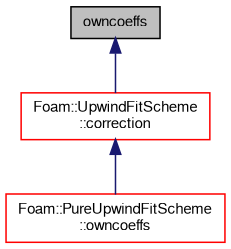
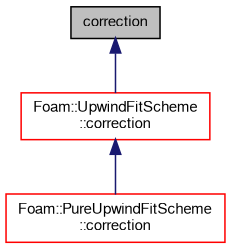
node "owncoeffs": label "owncoeffs" -> "correction"
node "Foam::PureUpwindFitScheme ::owncoeffs": label "Foam::PureUpwindFitScheme ::owncoeffs" -> "Foam::PureUpwindFitScheme ::correction"
